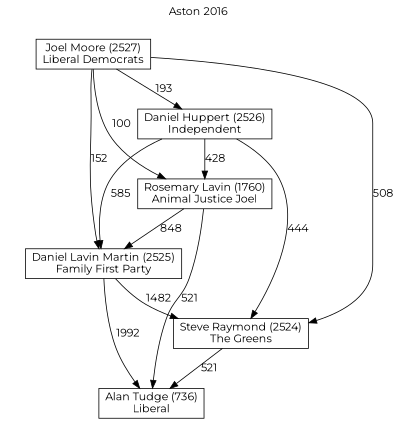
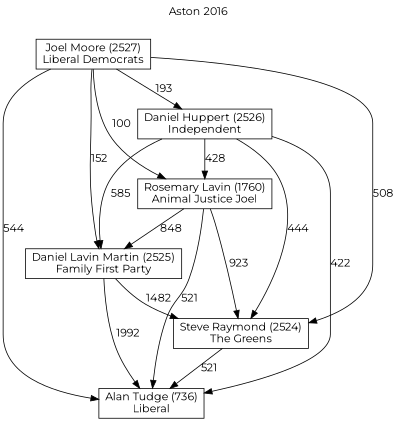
edge "Joel Moore (2527) Liberal Democrats" -> "Alan Tudge (736) Liberal": added, label "544"
edge "Rosemary Lavin (1760) Animal Justice Joel" -> "Steve Raymond (2524) The Greens": added, label "923"
edge "Daniel Huppert (2526) Independent" -> "Alan Tudge (736) Liberal": added, label "422"
